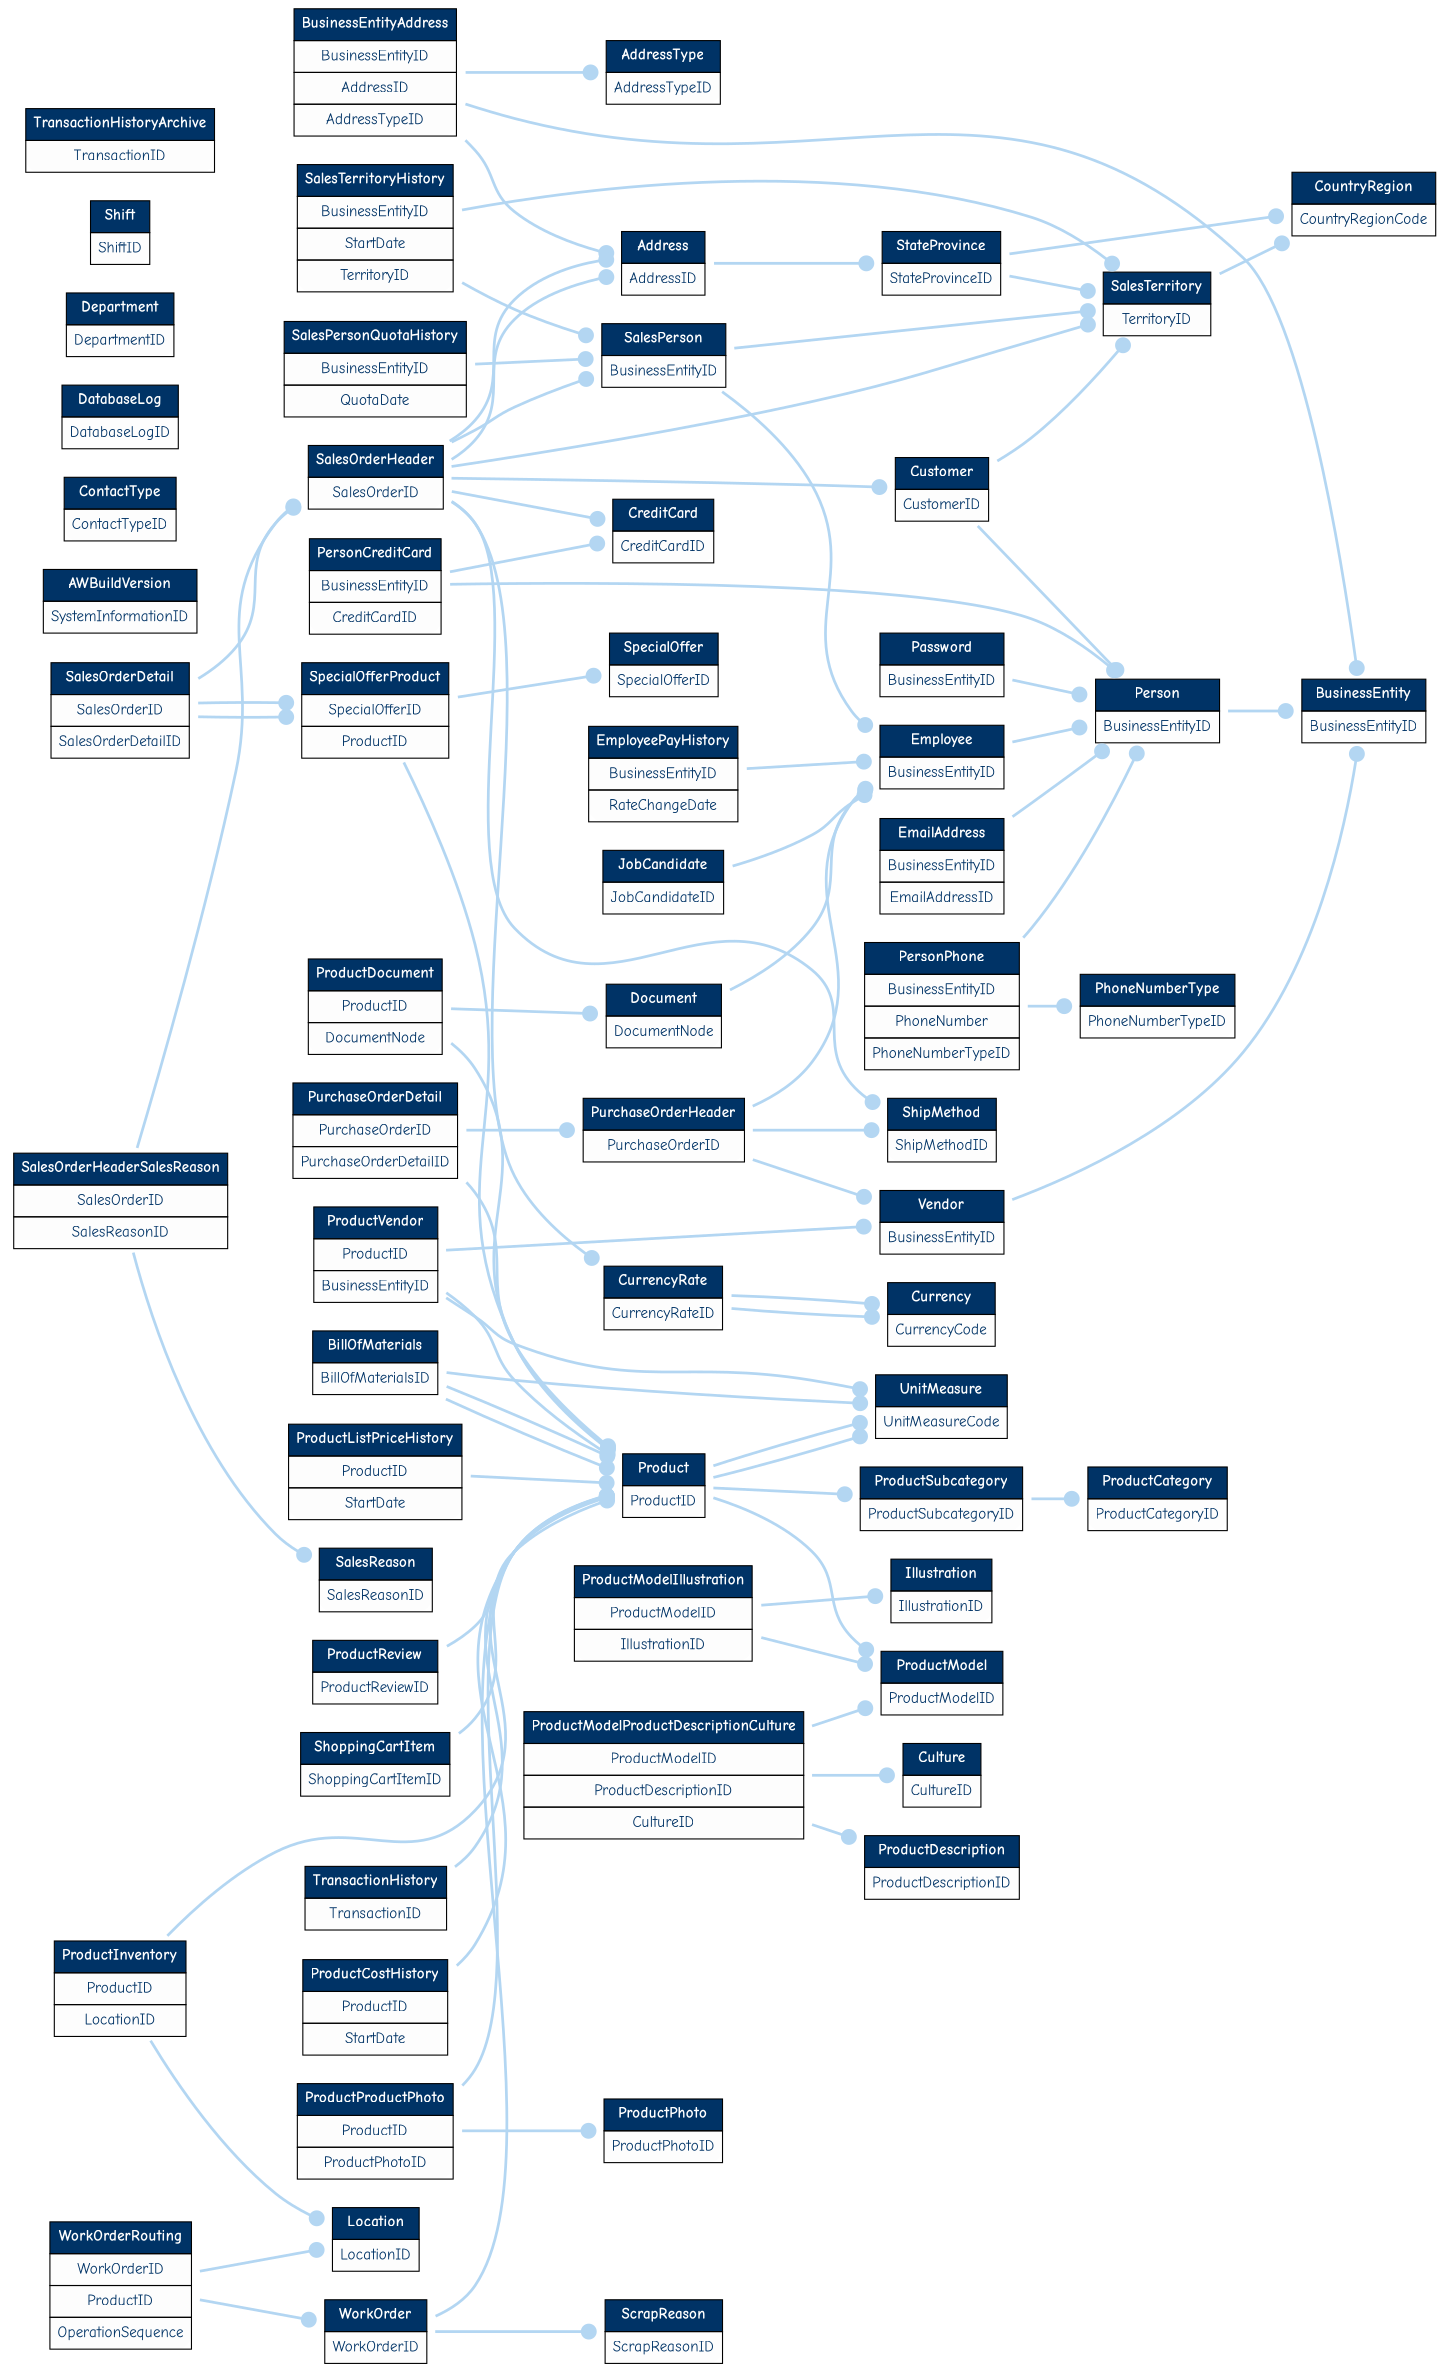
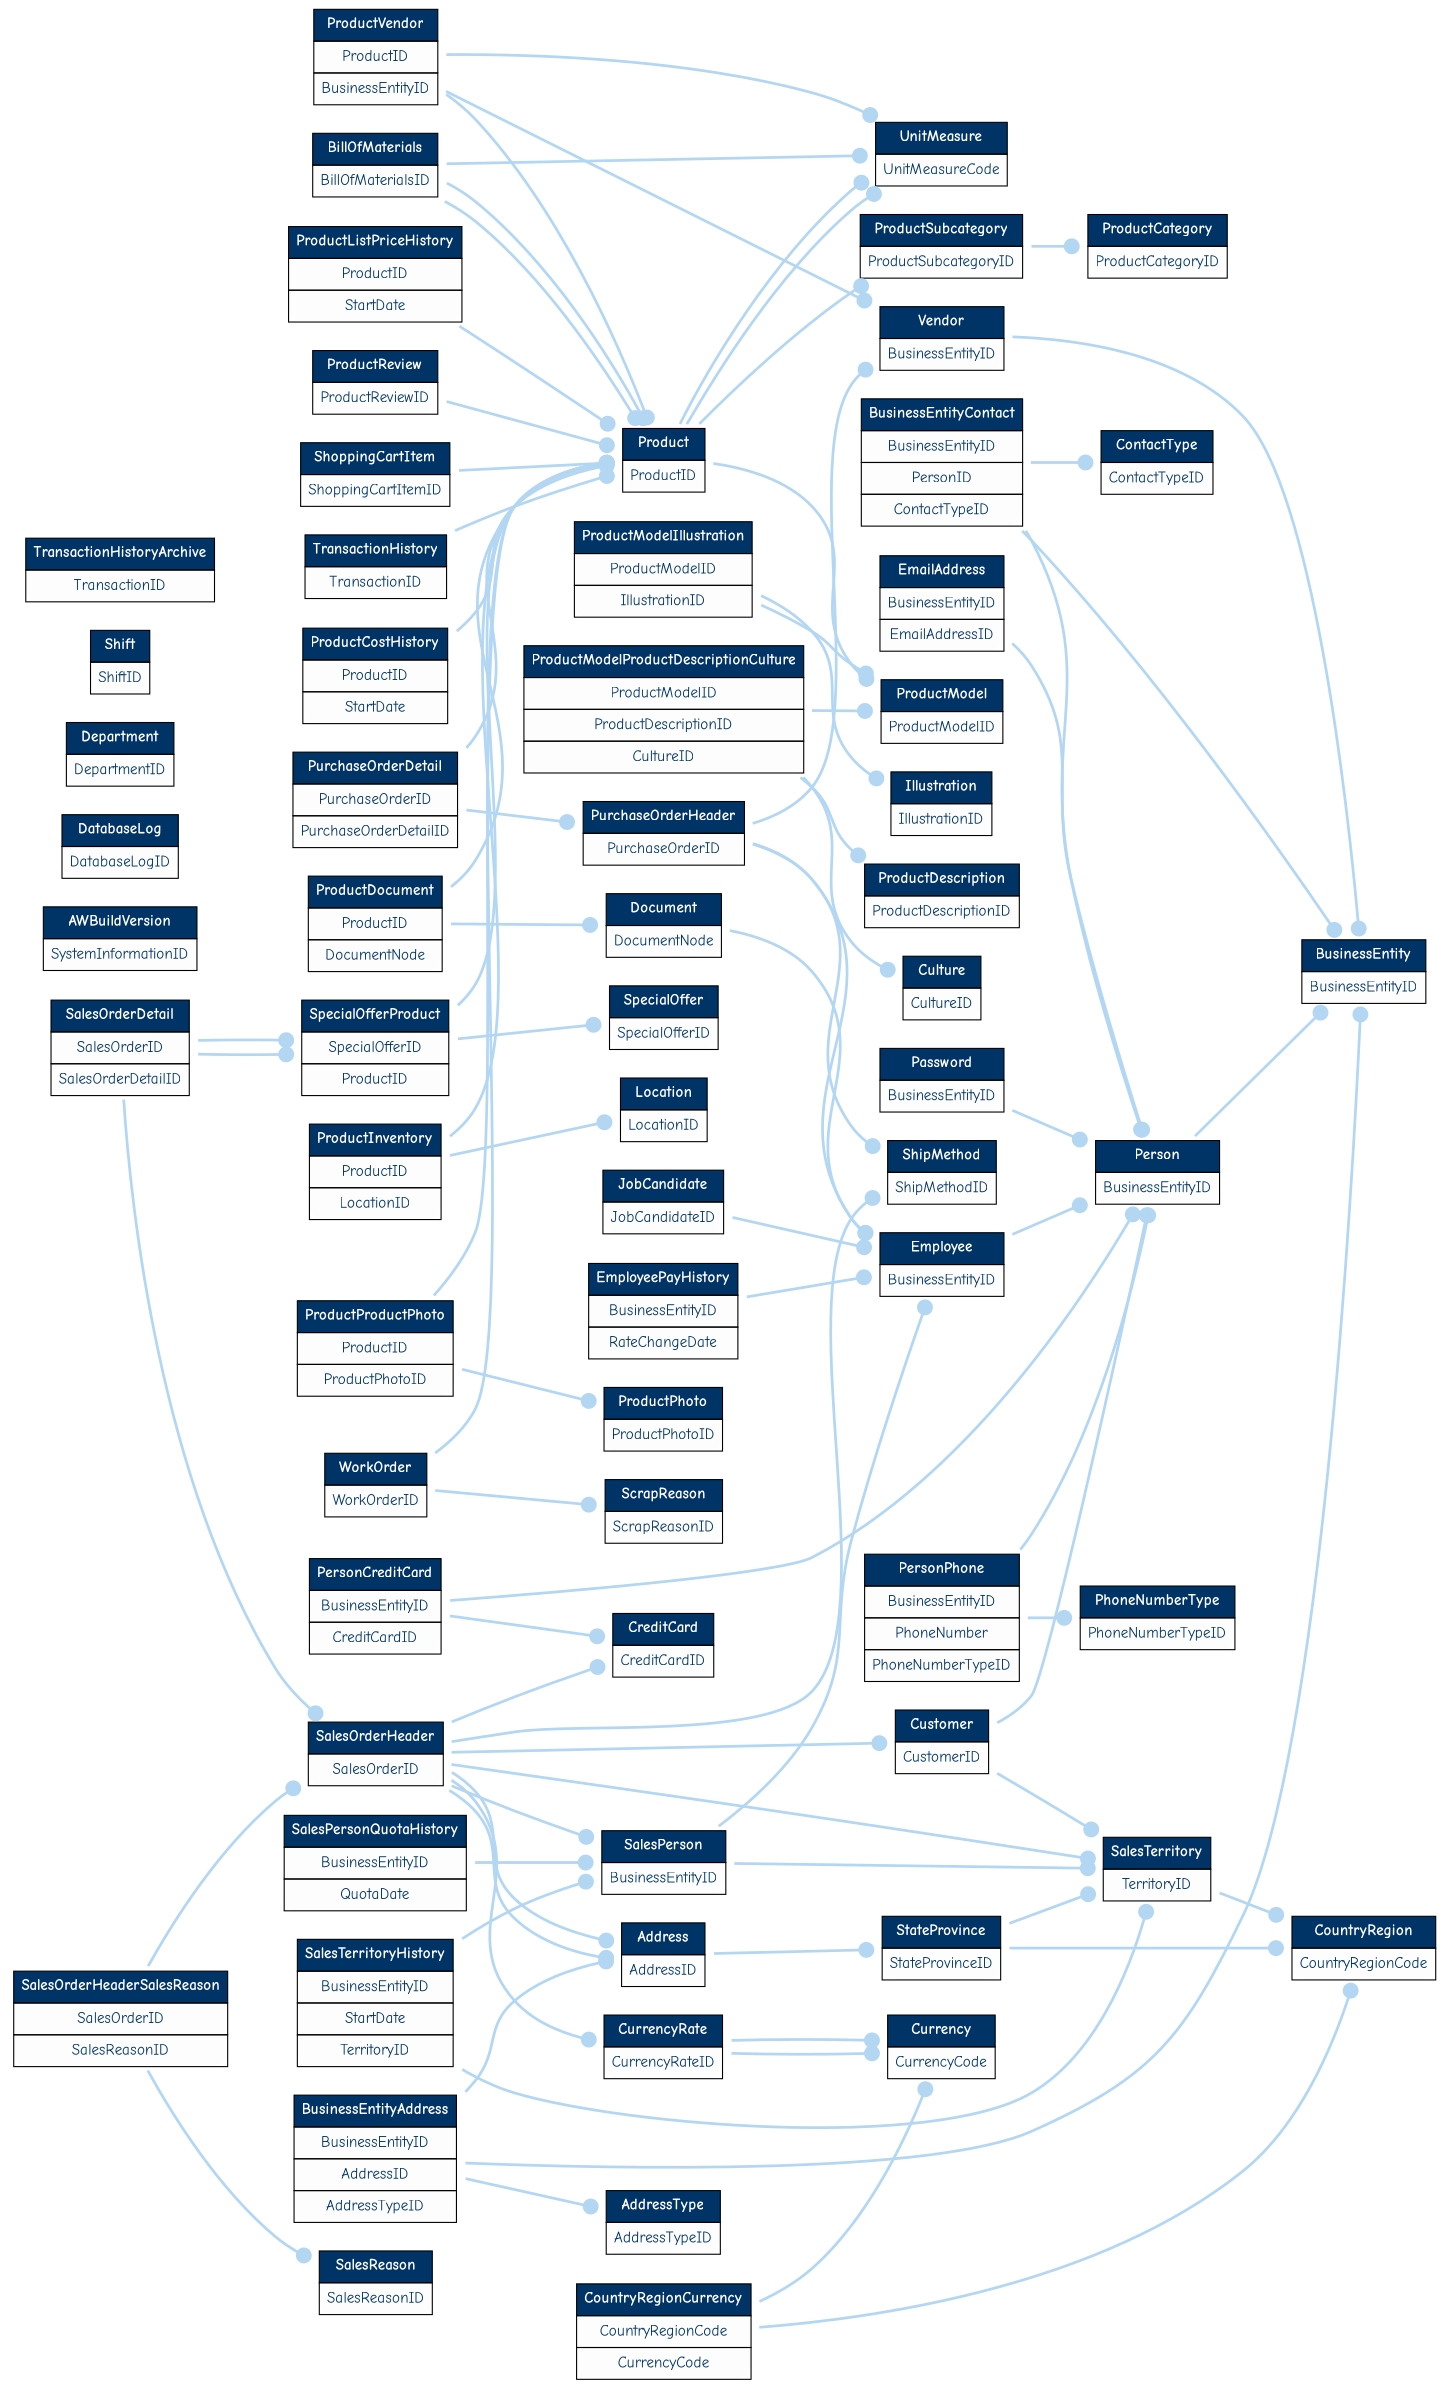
node "BusinessEntityContact": added
node "WorkOrderRouting": removed
node "CountryRegionCurrency": added
